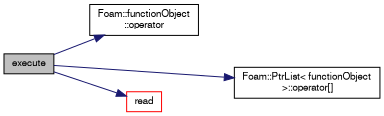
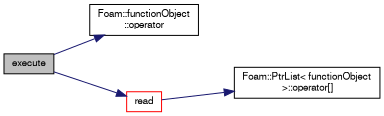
edge "execute" -> "Foam::PtrList< functionObject >::operator[]": now "read" -> "Foam::PtrList< functionObject >::operator[]"
